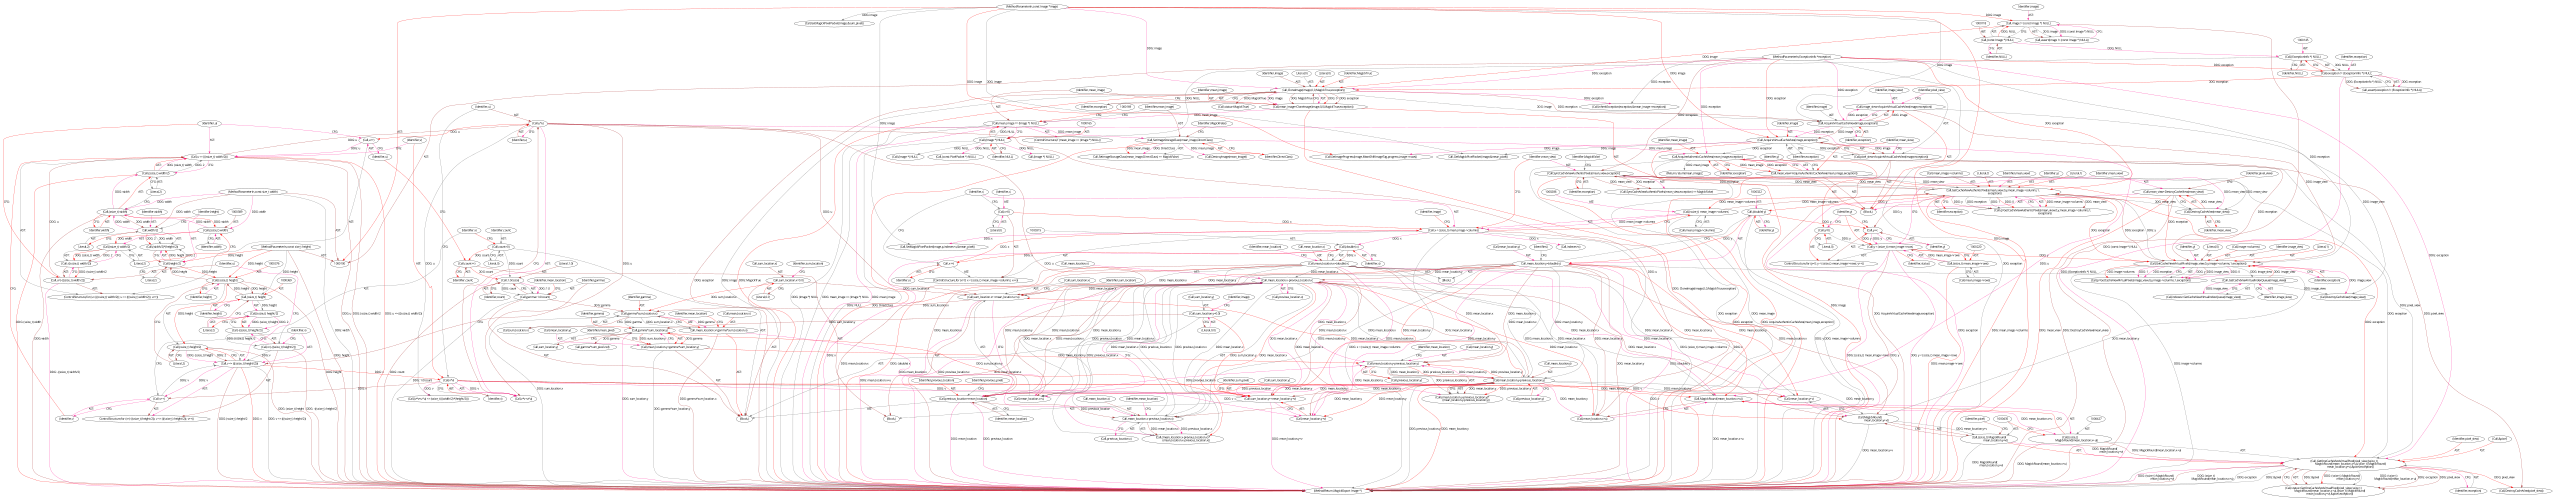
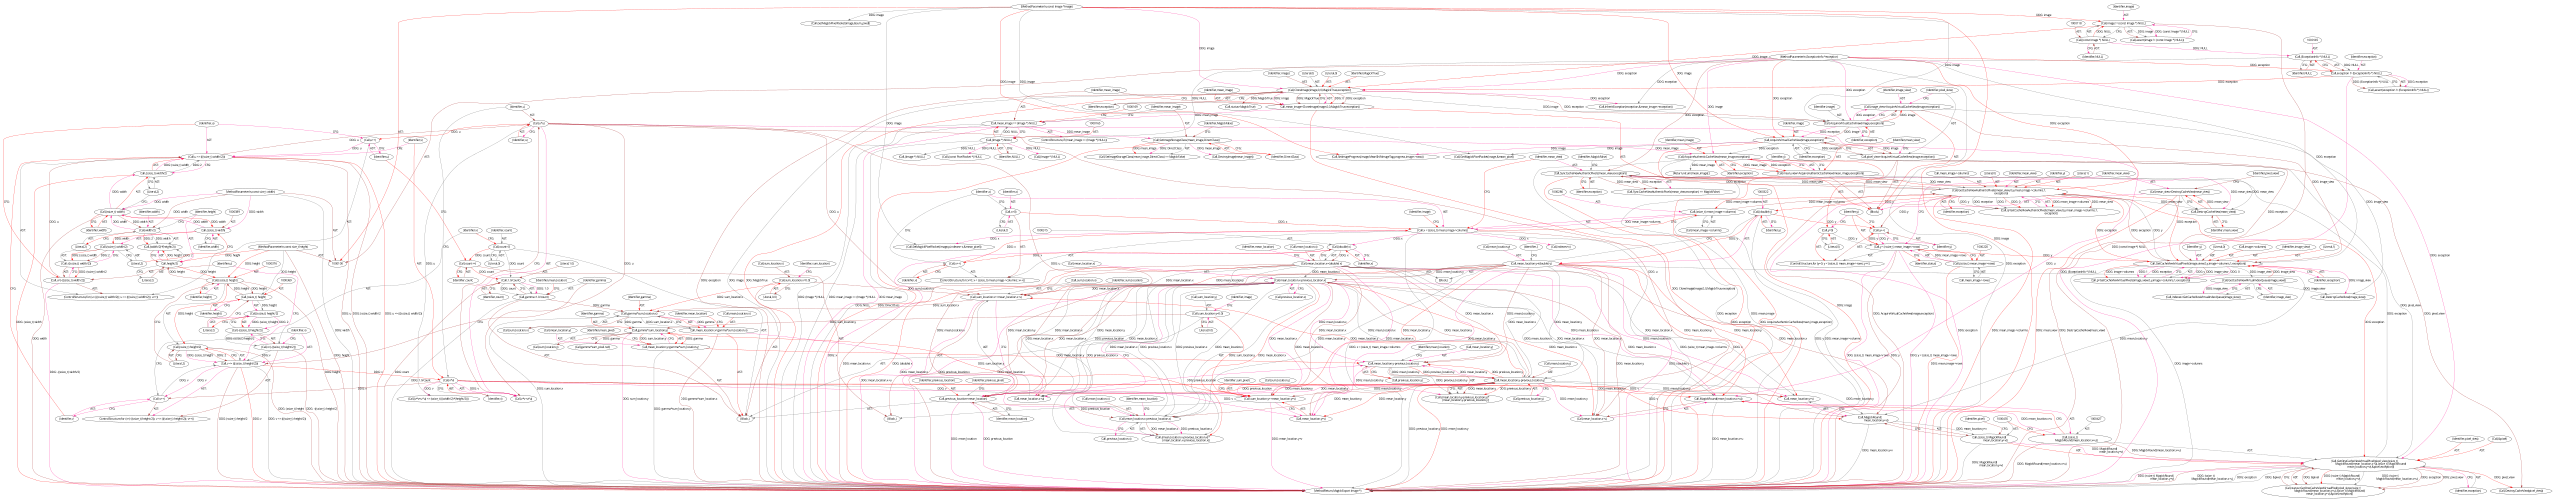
edge "(MethodParameterIn,ExceptionInfo *exception)" -> "(Call,AcquireAuthenticCacheView(mean_image,exception))": label "DDG: exception" -> "DDG: image"
node "(Call,1.0/ssize)": label "(Call,1.0/ssize)" -> "(Call,1.0/count)"
